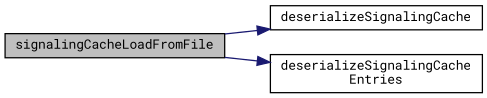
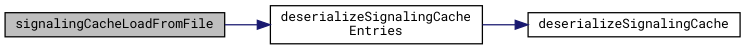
edge "signalingCacheLoadFromFile" -> "deserializeSignalingCache": now "deserializeSignalingCache Entries" -> "deserializeSignalingCache"
